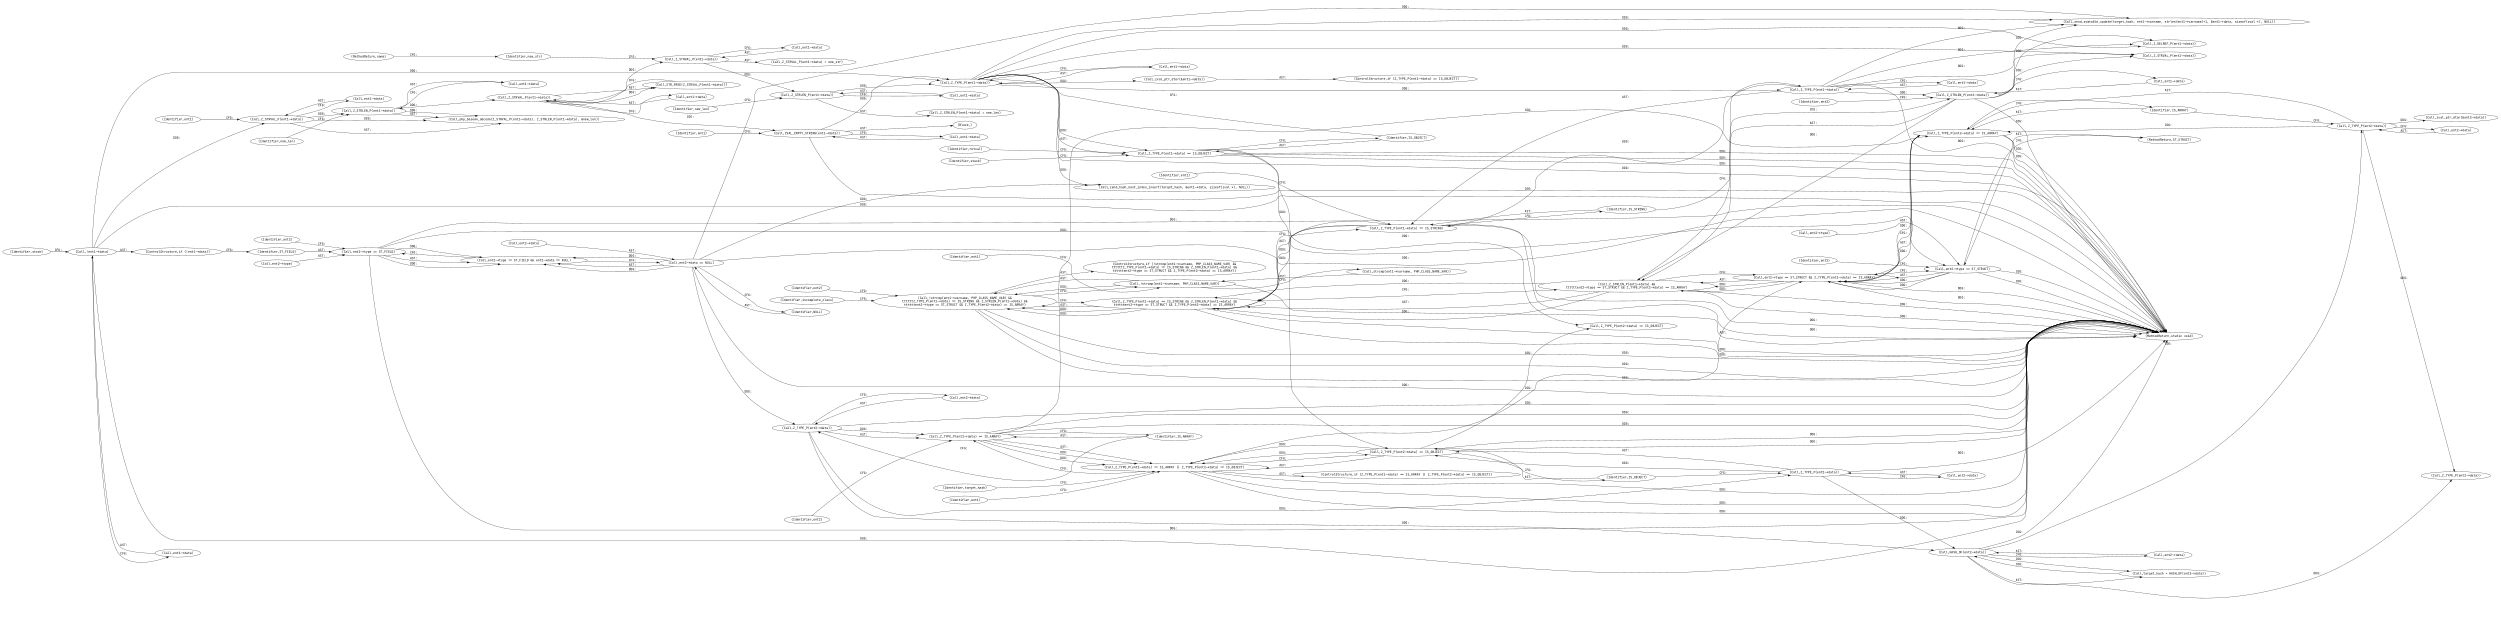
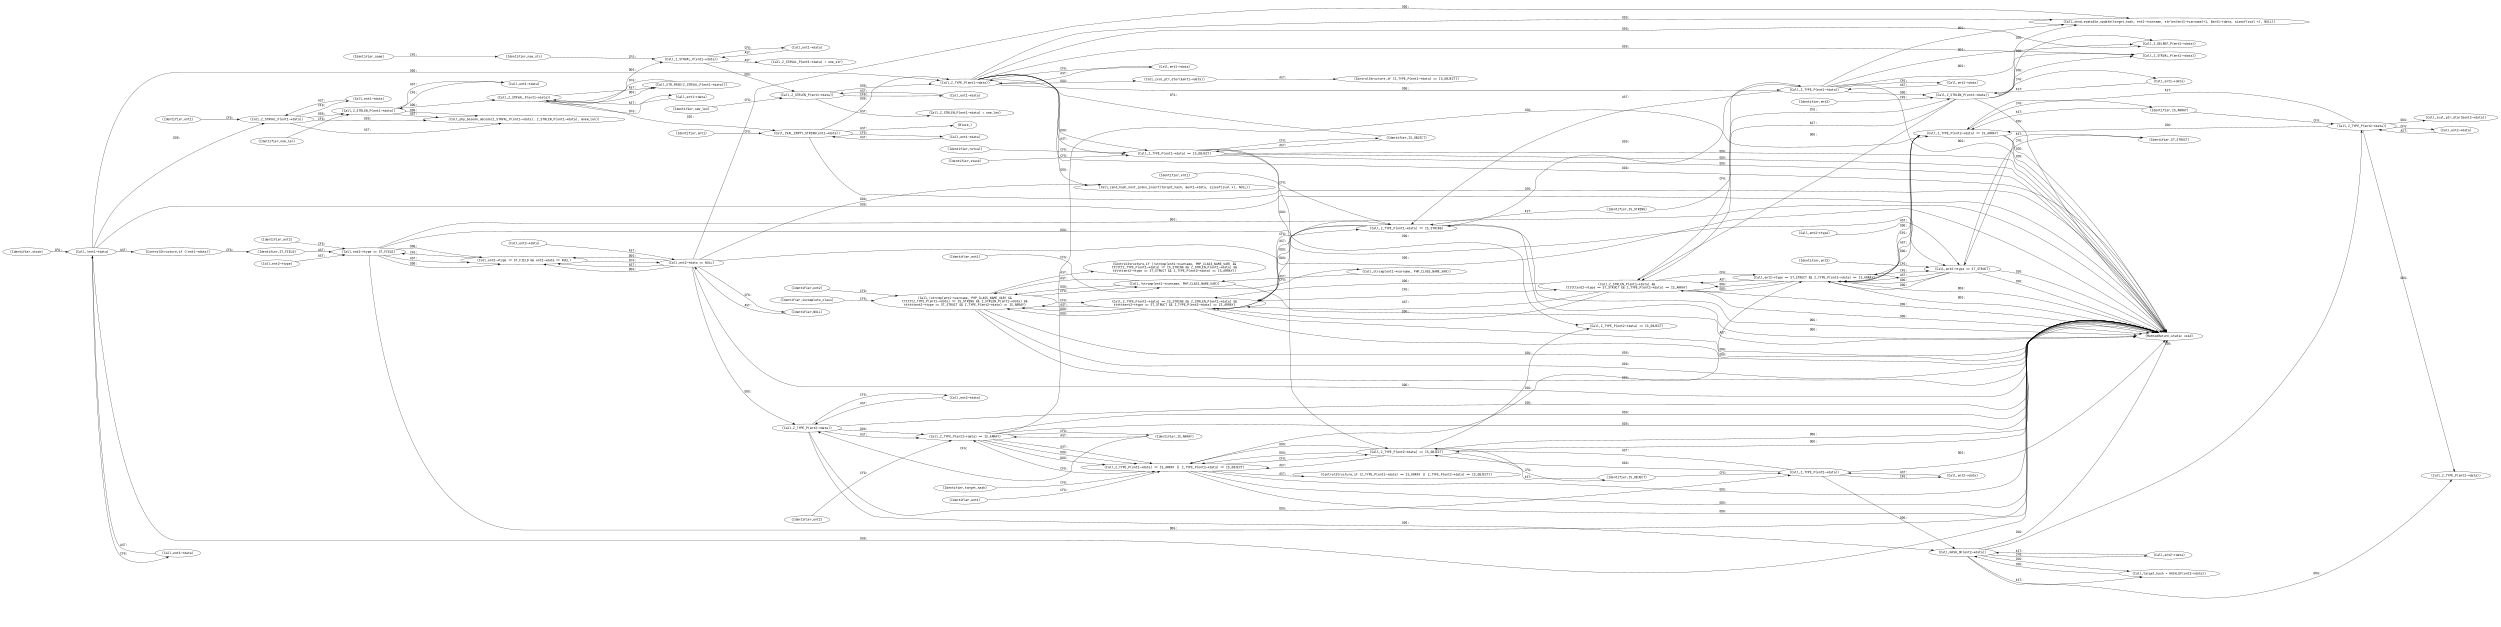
node "(MethodReturn,name)": label "(MethodReturn,name)" -> "(Identifier,name)"
node "(MethodReturn,ST_STRUCT)": label "(MethodReturn,ST_STRUCT)" -> "(Identifier,ST_STRUCT)"
edge "(Call,Z_TYPE_P(ent1->data) == IS_STRING)" -> "(Identifier,IS_STRING)": removed, label "CFG:"
